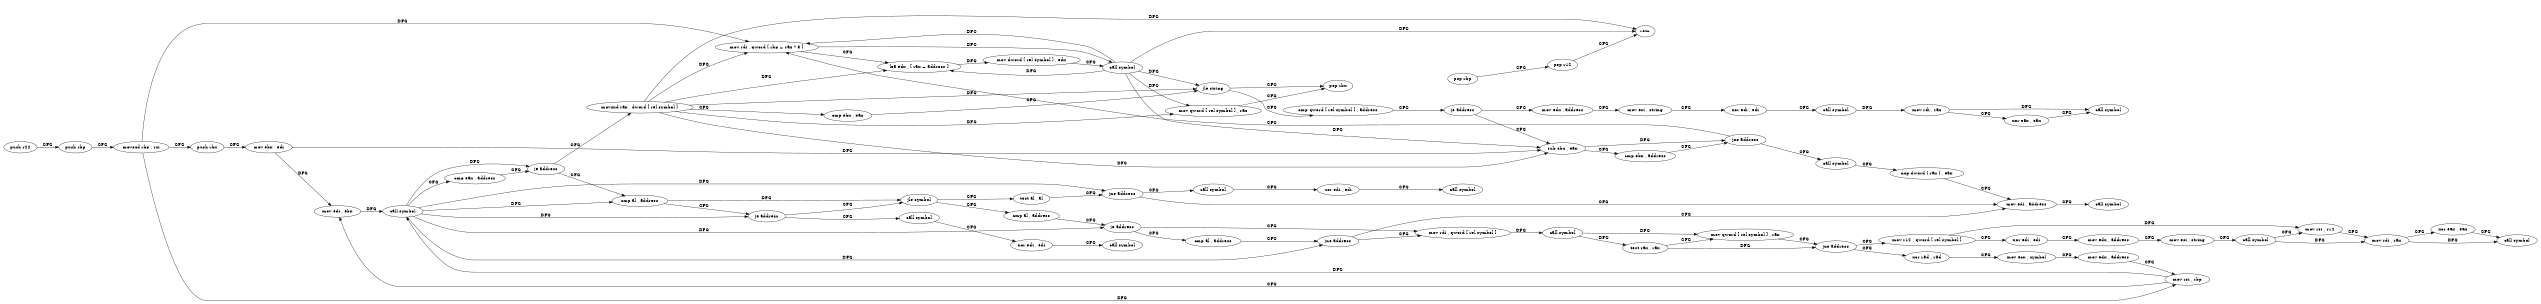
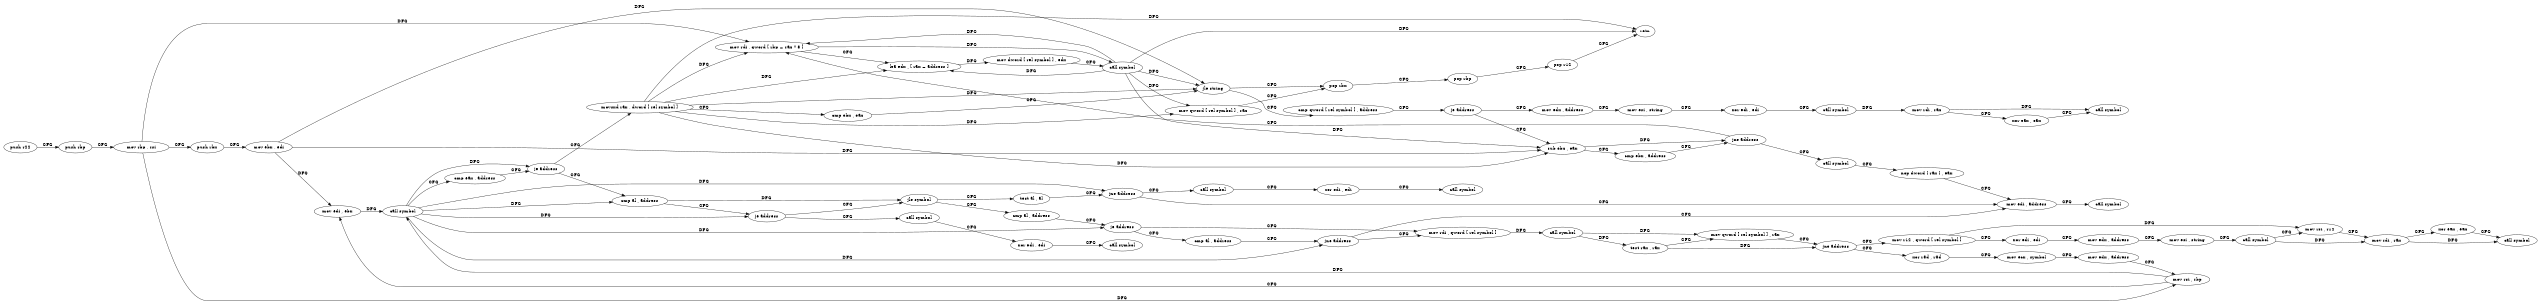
edge "mov ebx , edi" -> "jle string": added, label "DFG"
edge "pop rbx" -> "pop rbp": added, label "CFG"
node "movsxd rbp , rsi": label "movsxd rbp , rsi" -> "mov rbp , rsi"
